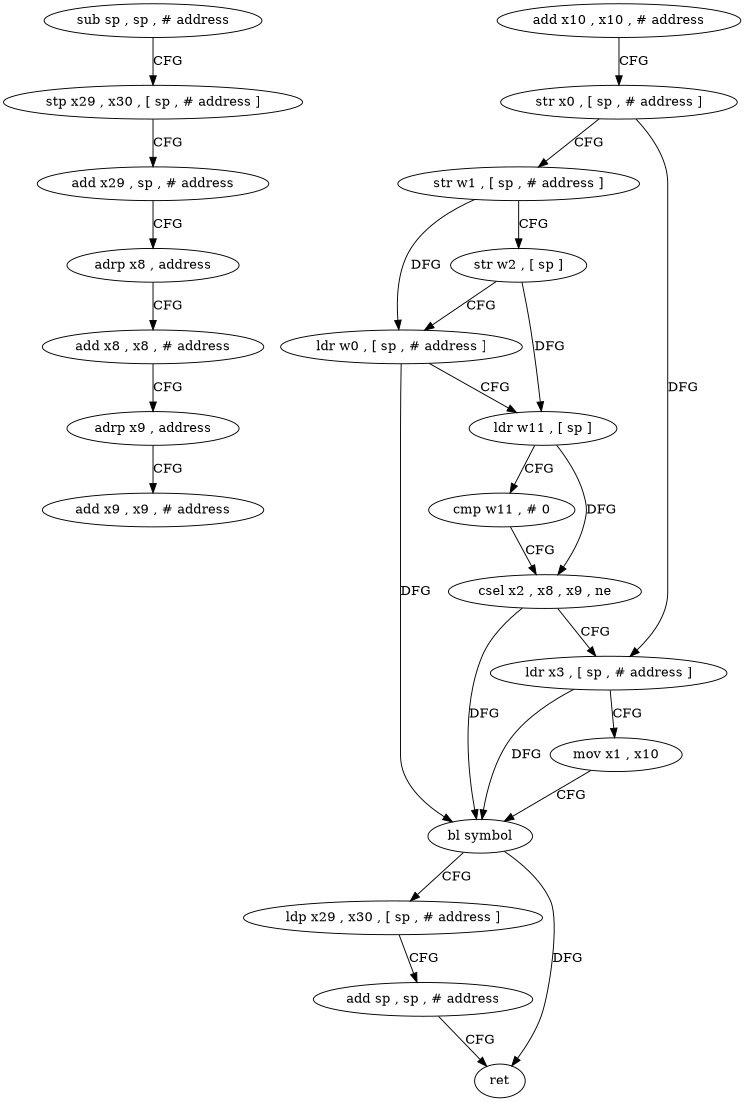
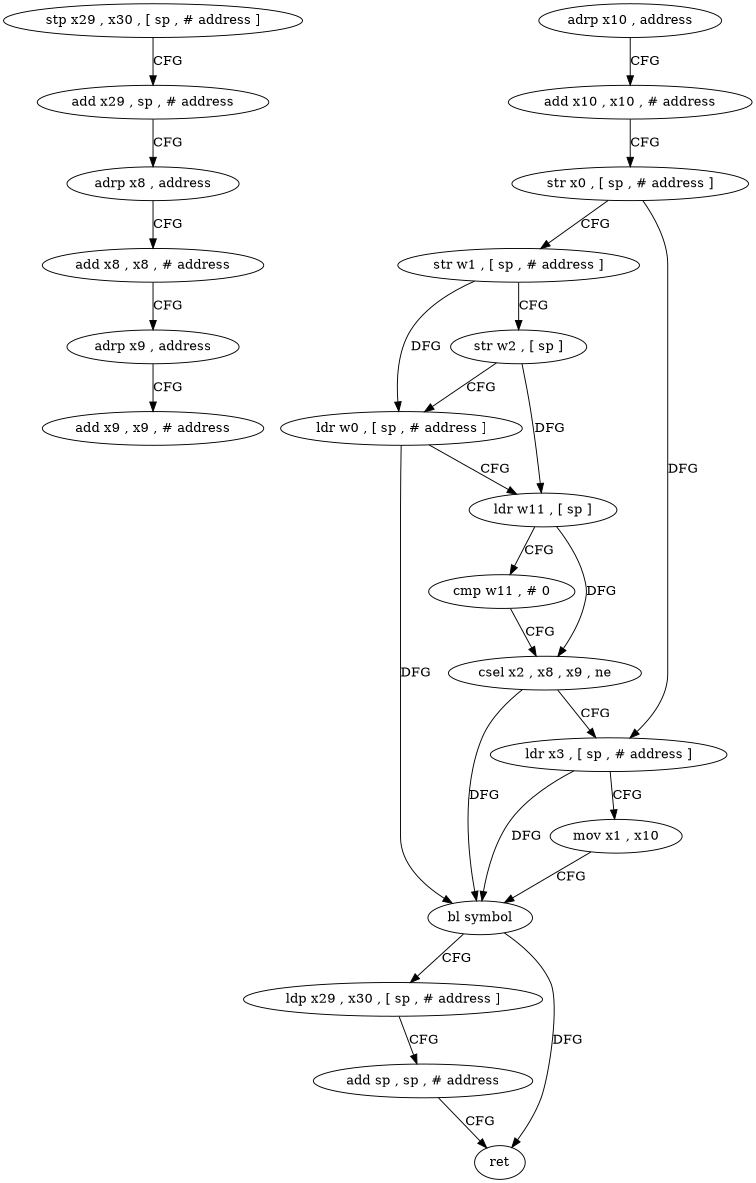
node "sub sp , sp , # address": removed
node "adrp x10 , address": added
